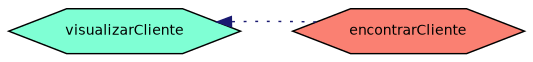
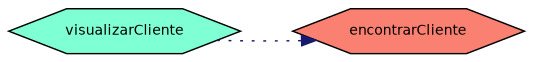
edge "encontrarCliente" -> "visualizarCliente": reversed
